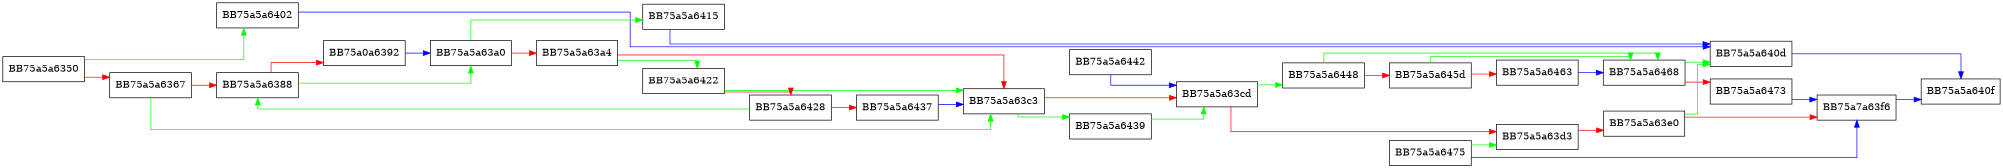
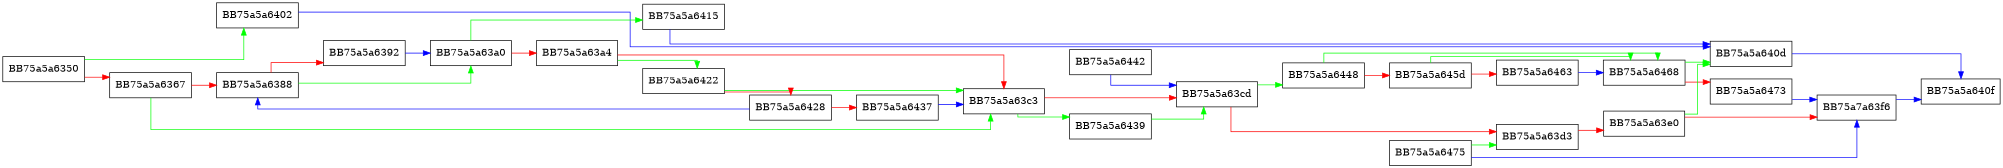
node "BB75a0a6392": label "BB75a0a6392" -> "BB75a5a6392"
edge "BB75a5a6428" -> "BB75a5a6388": color green -> blue
